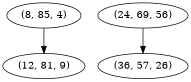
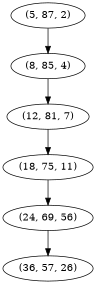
node "(5, 87, 2)": added
node "(12, 81, 9)": label "(12, 81, 9)" -> "(12, 81, 7)"
node "(18, 75, 11)": added
